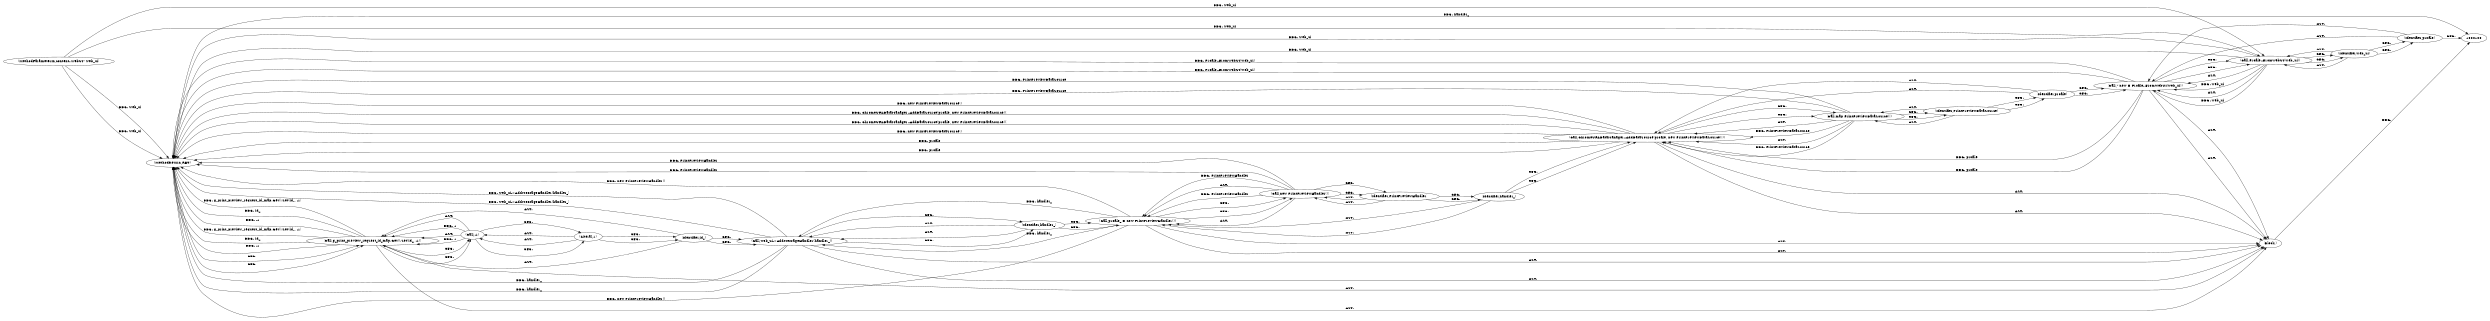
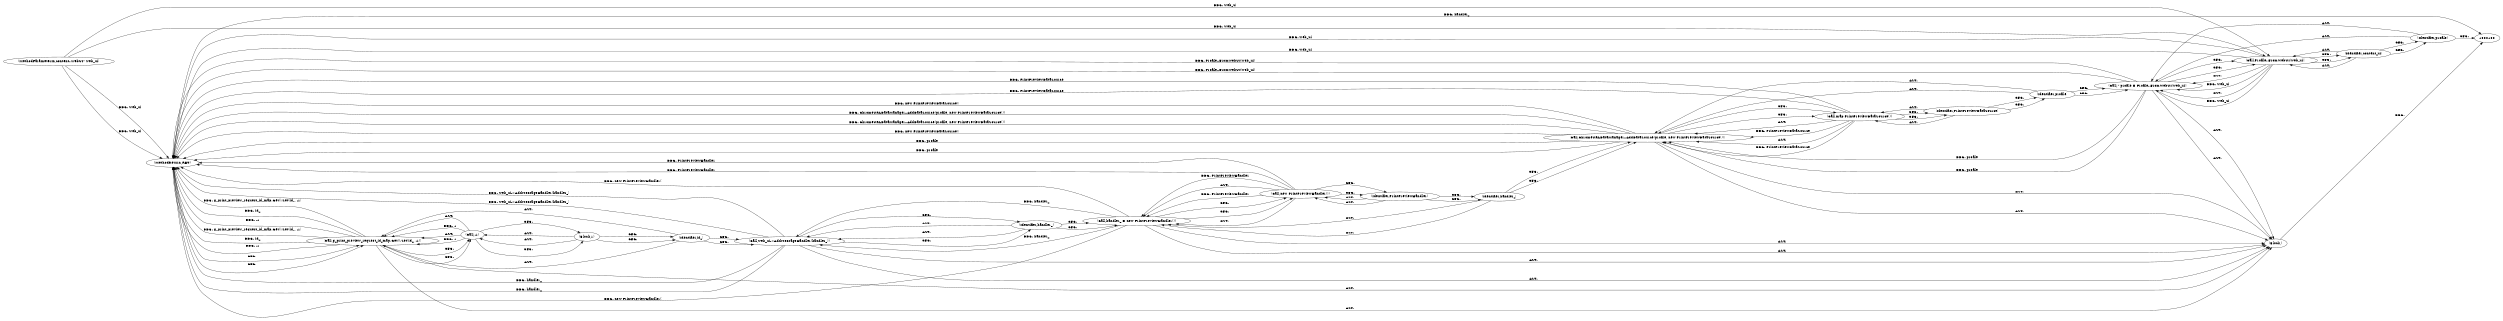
node "(Identifier,web_ui)": label "(Identifier,web_ui)" -> "(Identifier,content_ui)"
node "(Call,* new = Profile::FromWebUI(web_ui))": label "(Call,* new = Profile::FromWebUI(web_ui))" -> "(Call,* profile = Profile::FromWebUI(web_ui))"
node "(Call,profile_ = new PrintPreviewHandler())": label "(Call,profile_ = new PrintPreviewHandler())" -> "(Call,handler_ = new PrintPreviewHandler())"
node "(Literal,1)": label "(Literal,1)" -> "(Block,1)"
